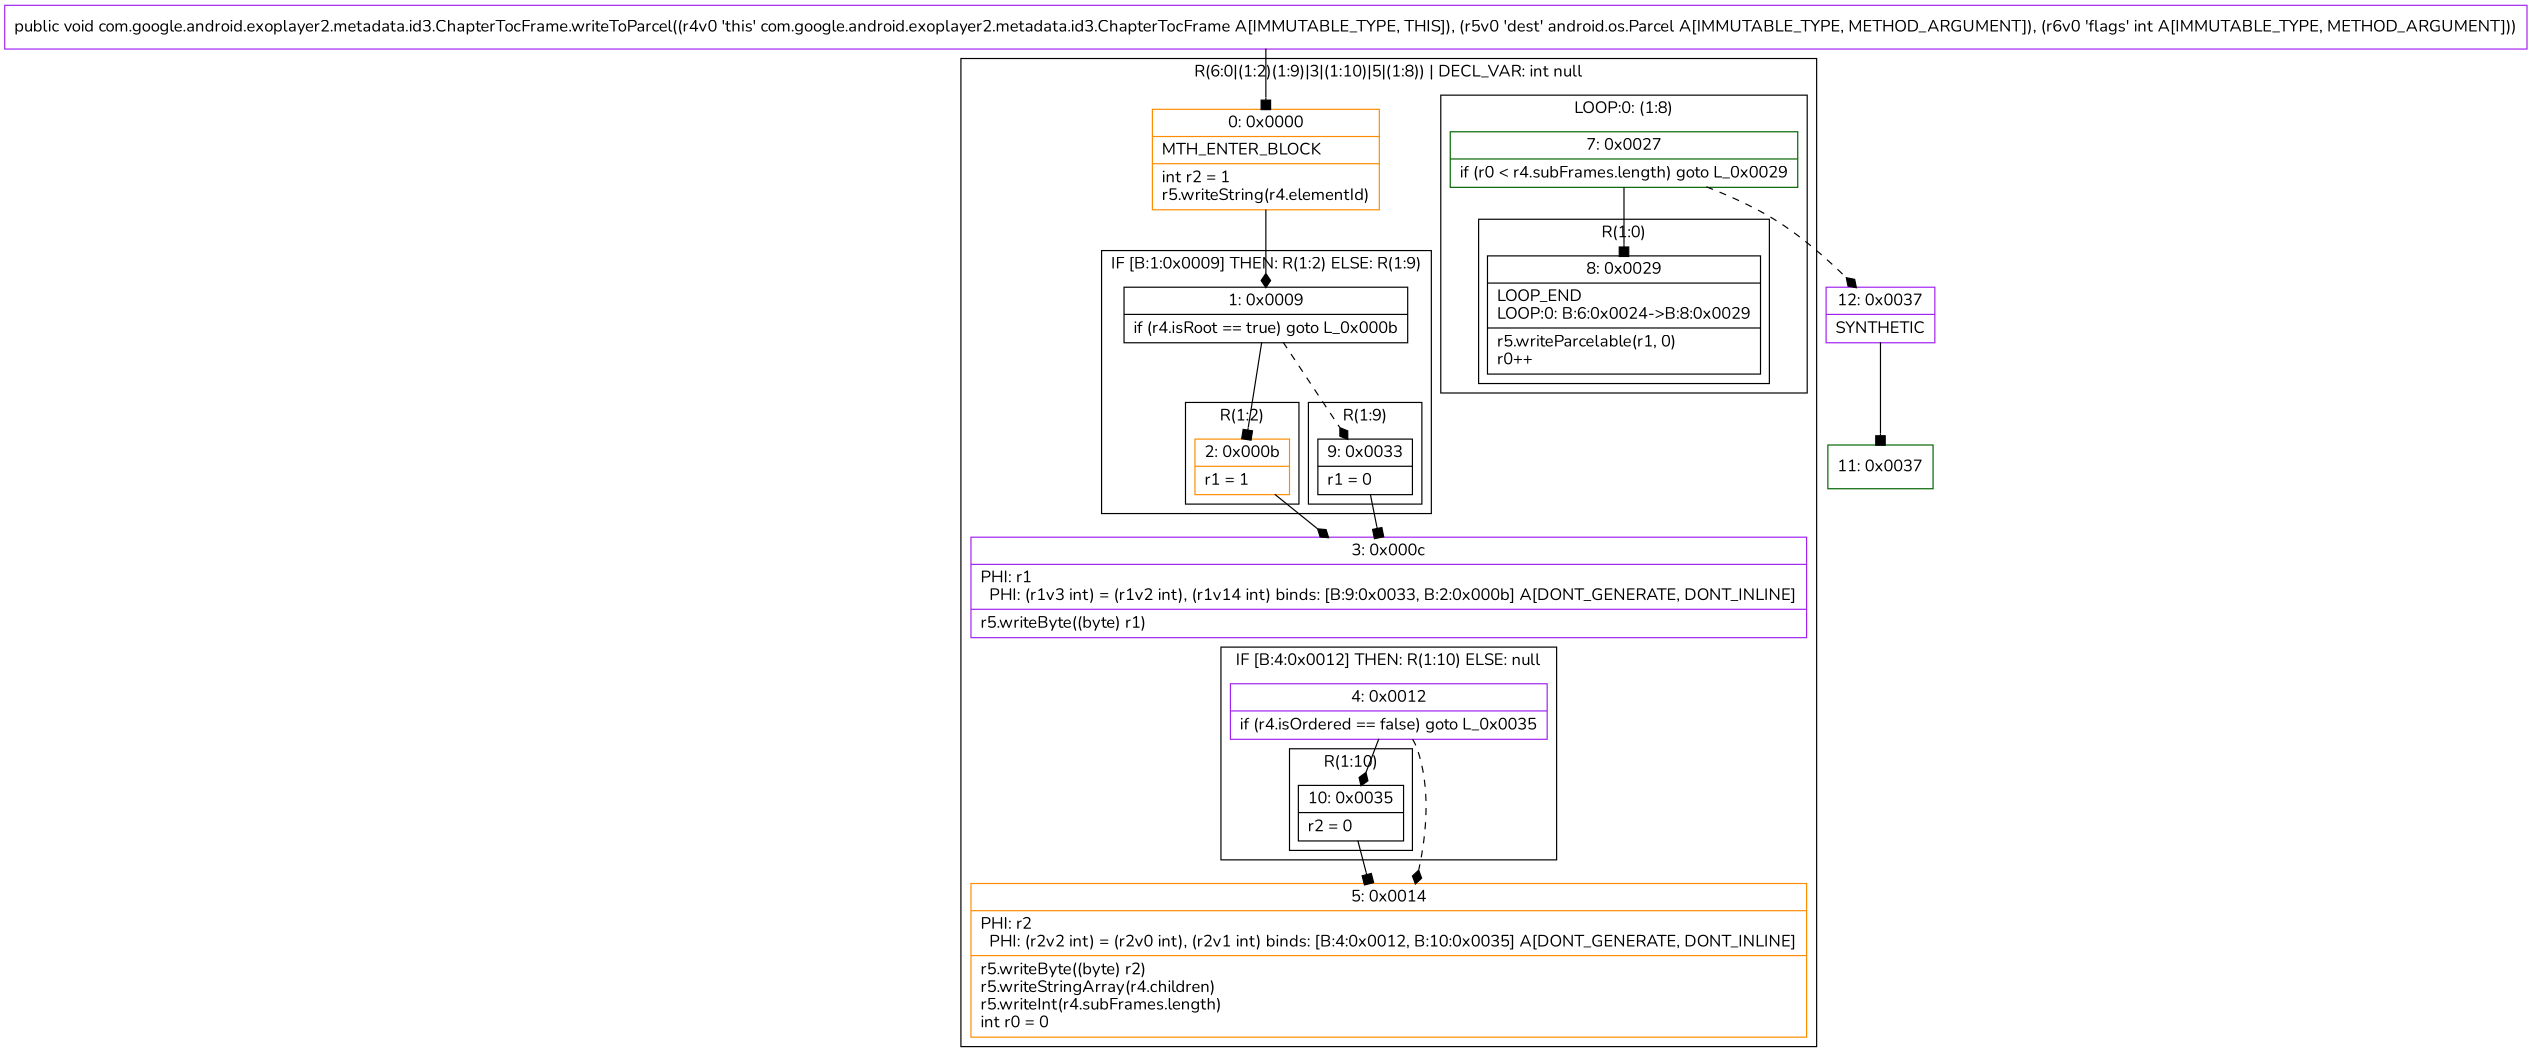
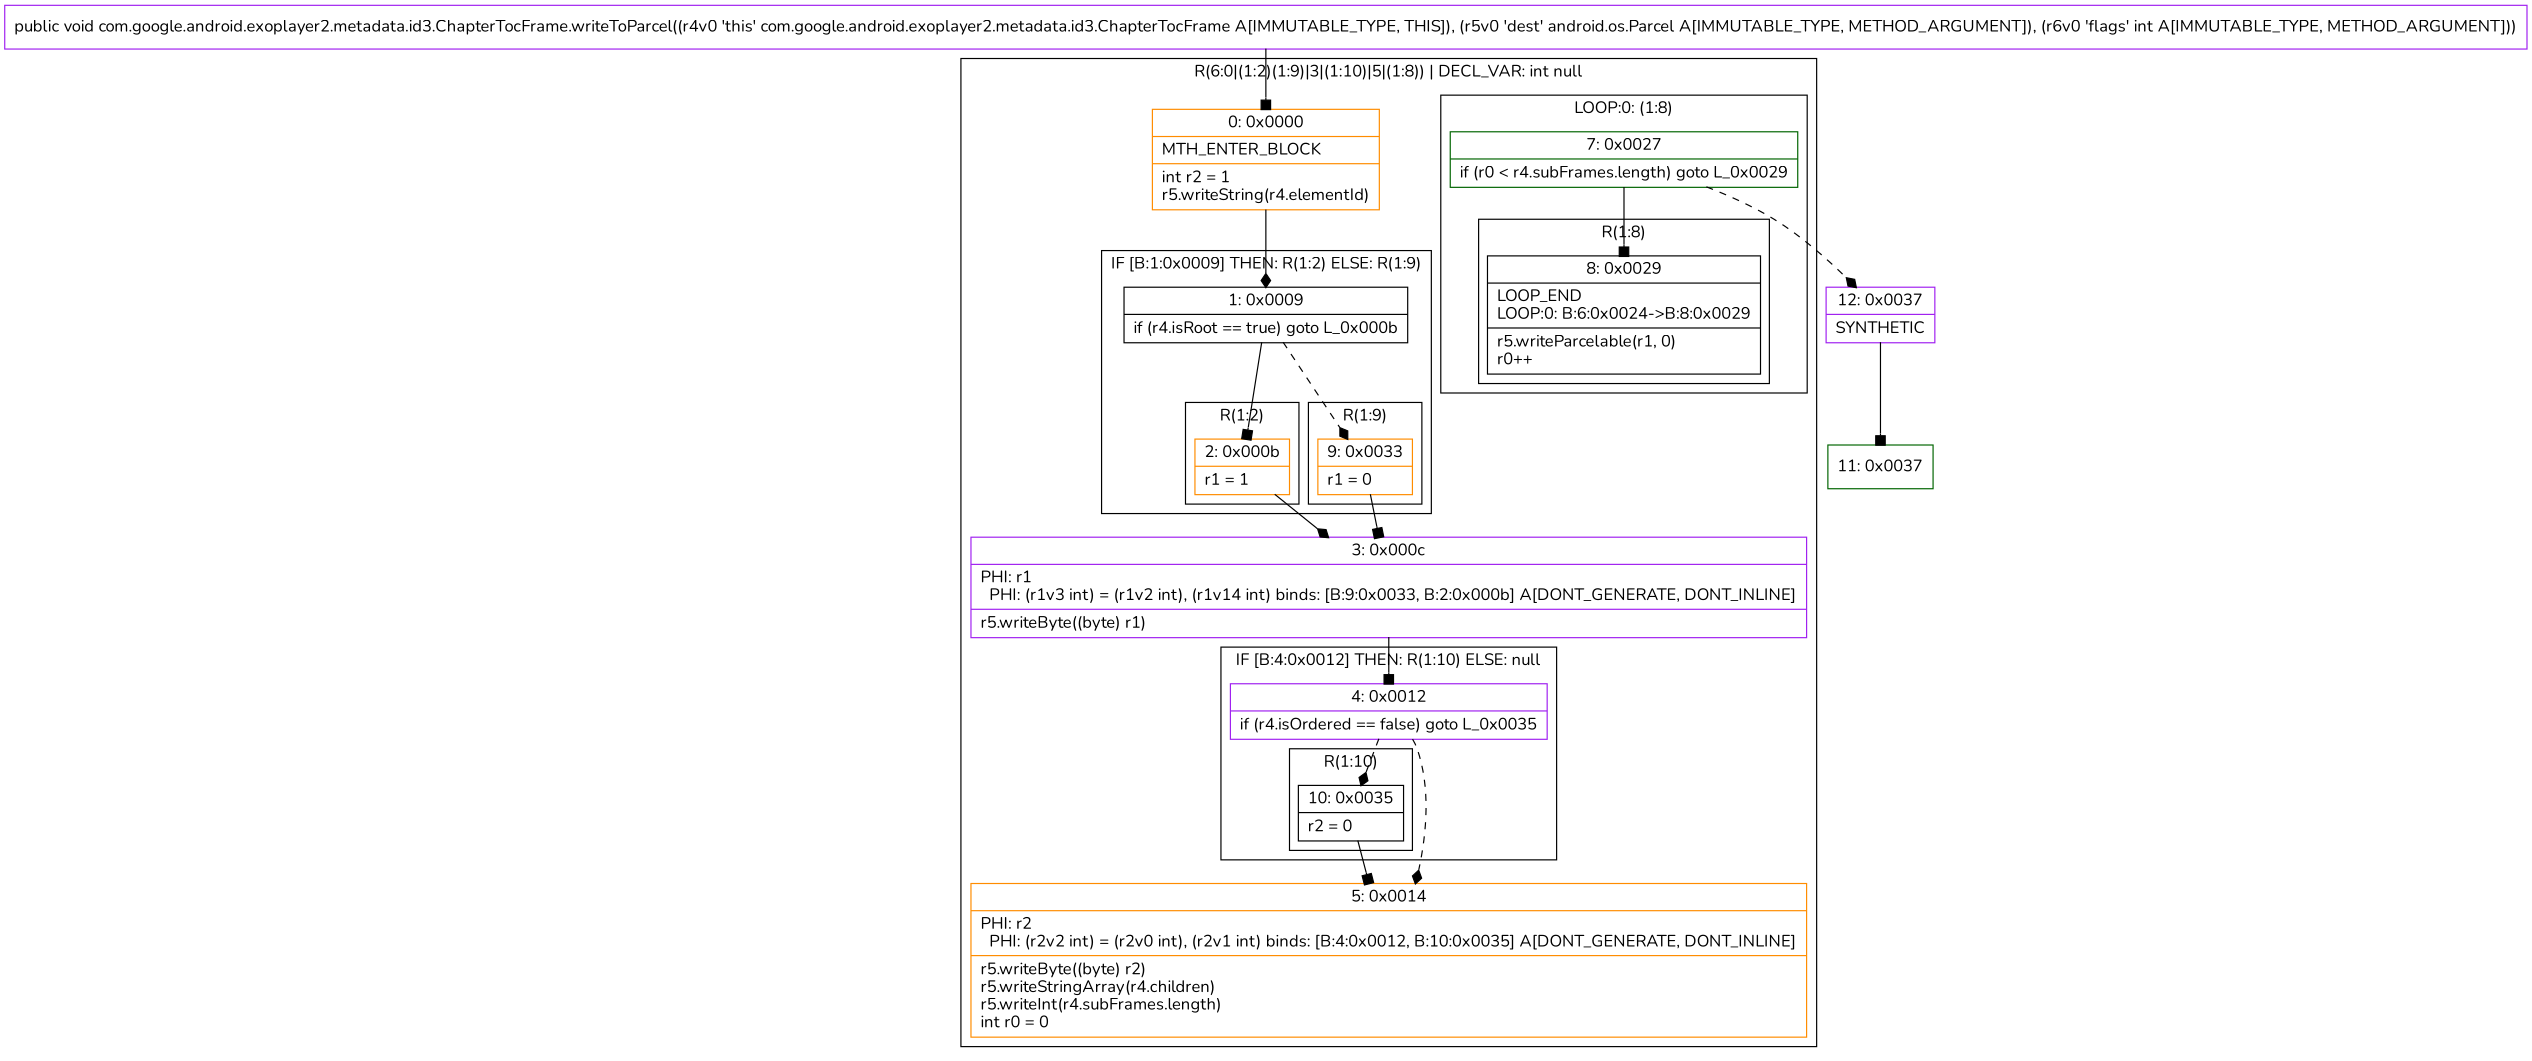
cluster "R(1:0)": label "R(1:0)" -> "R(1:8)"
node "9: 0x0033": color black -> darkorange
edge "3: 0x000c" -> "4: 0x0012": added
edge "4: 0x0012" -> "10: 0x0035": style solid -> dashed
